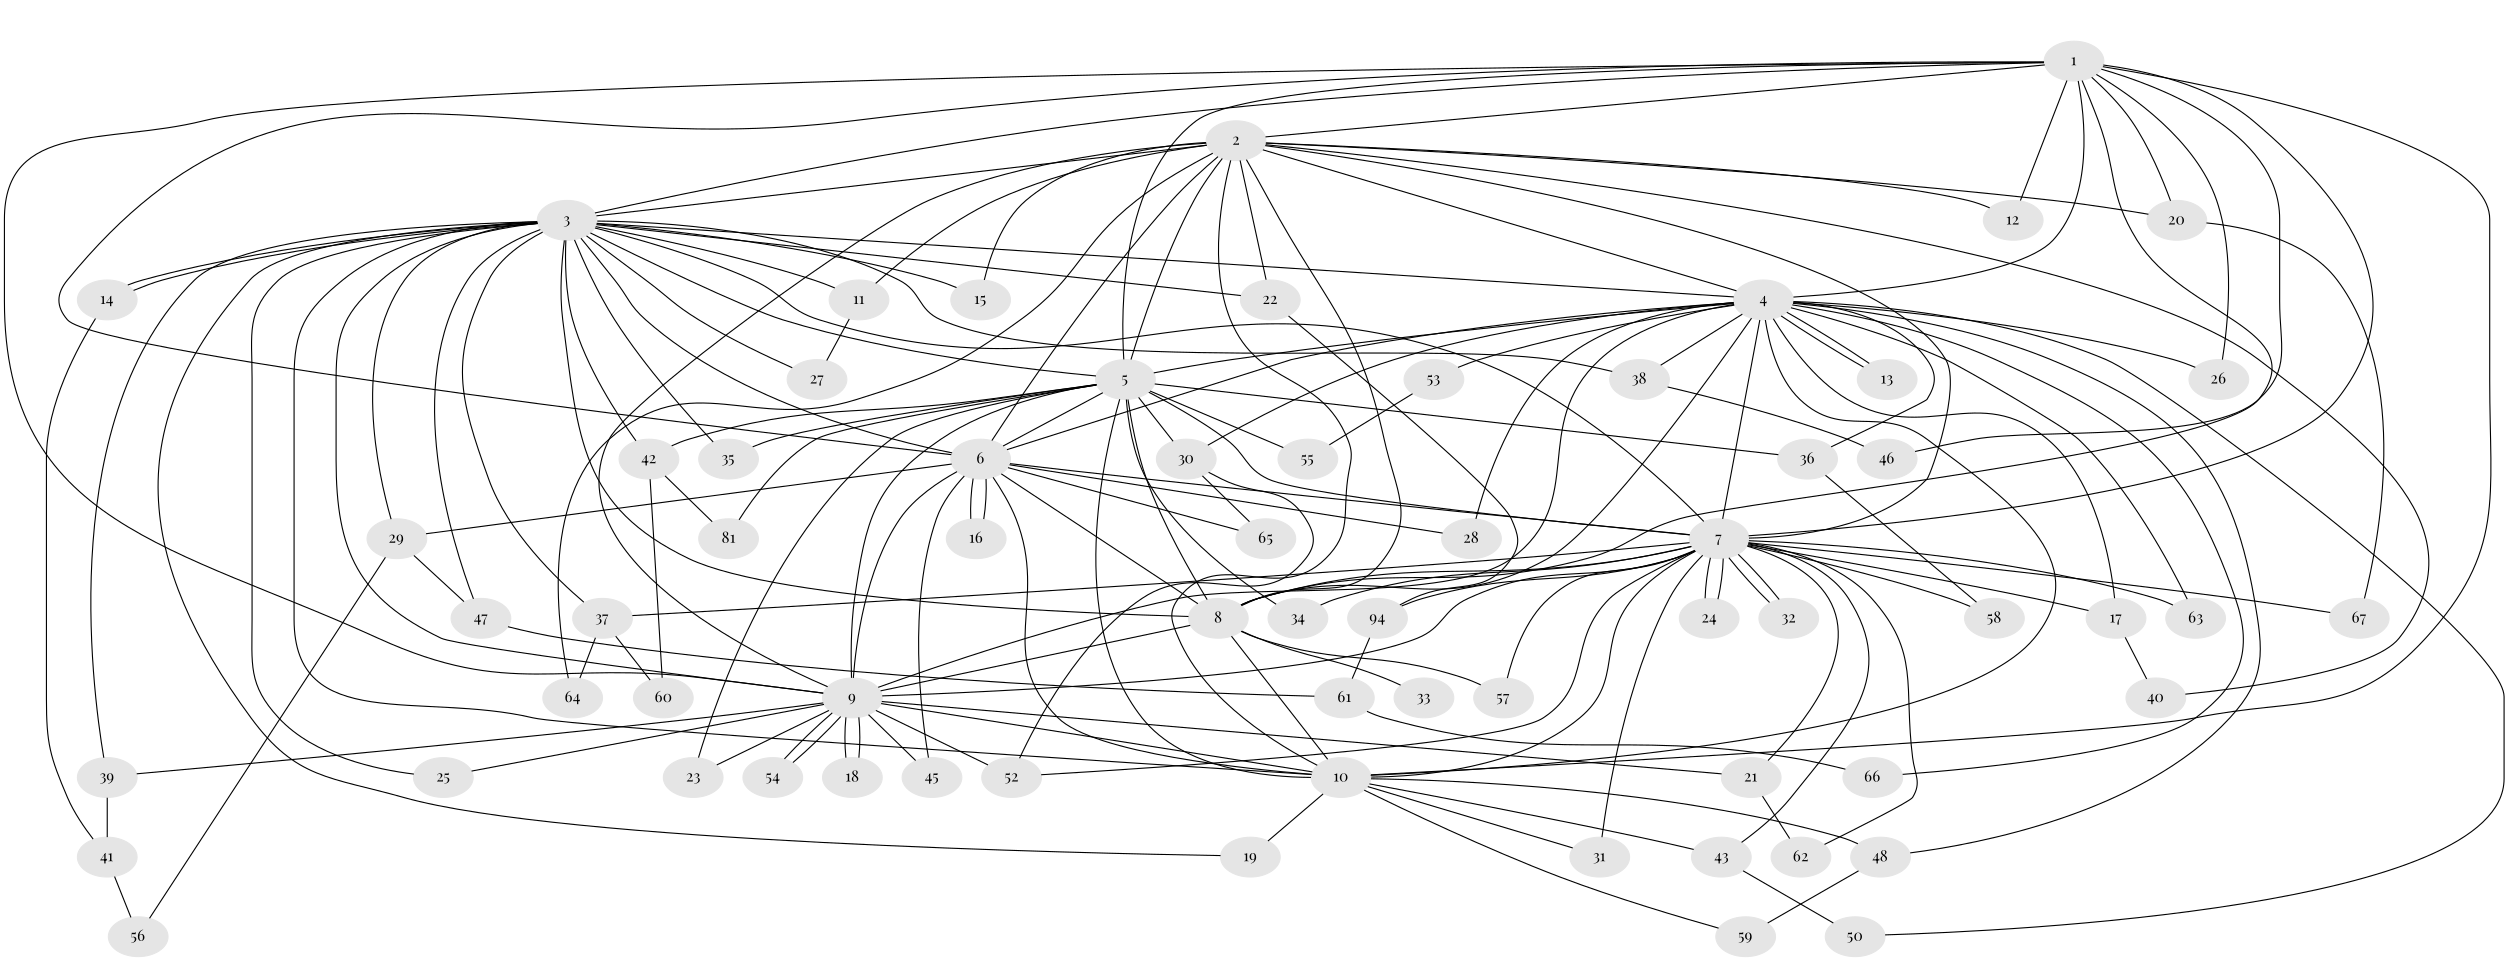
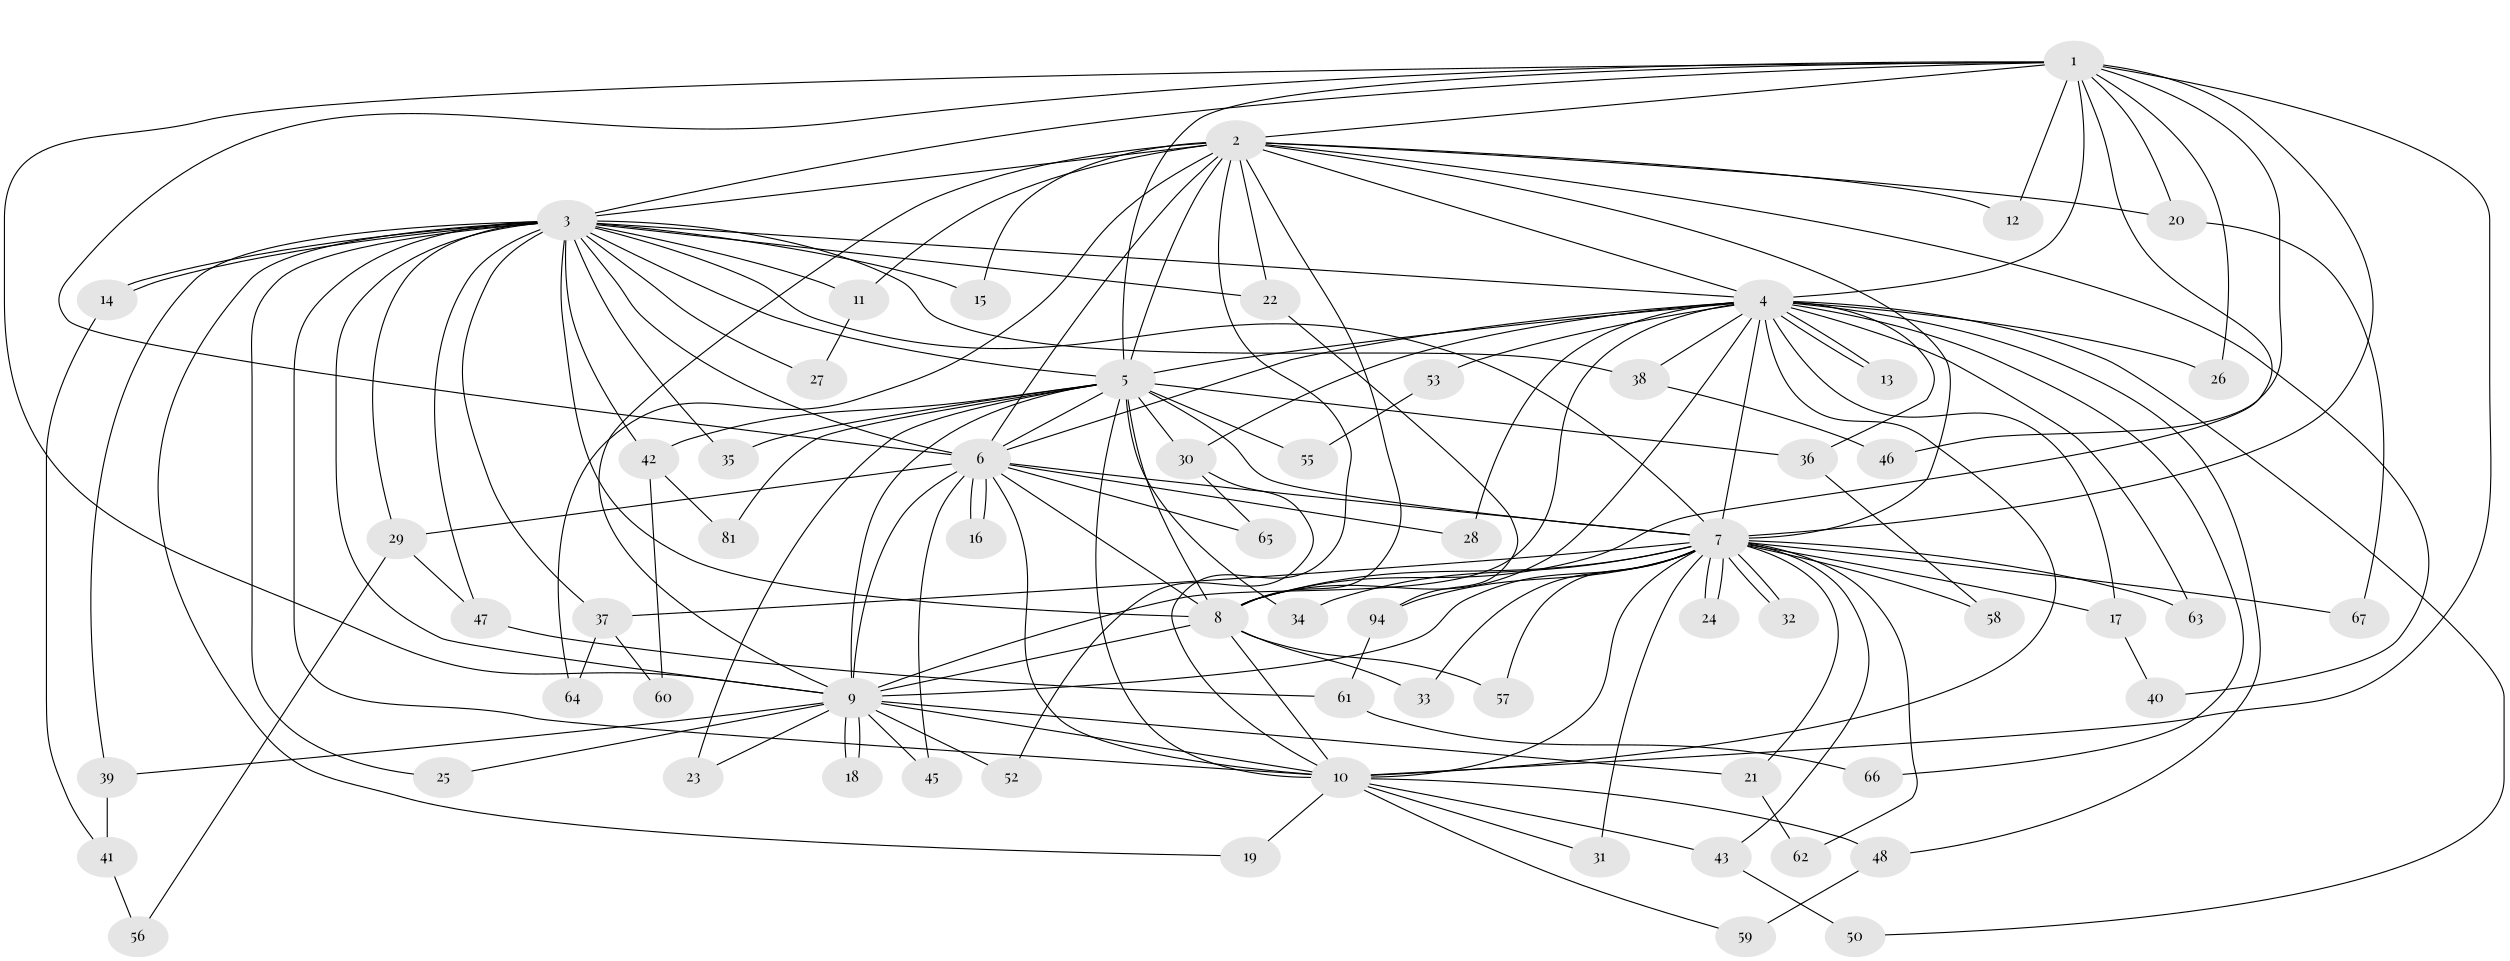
edge "7" -- "52": now "7" -- "33"
node "54": removed
